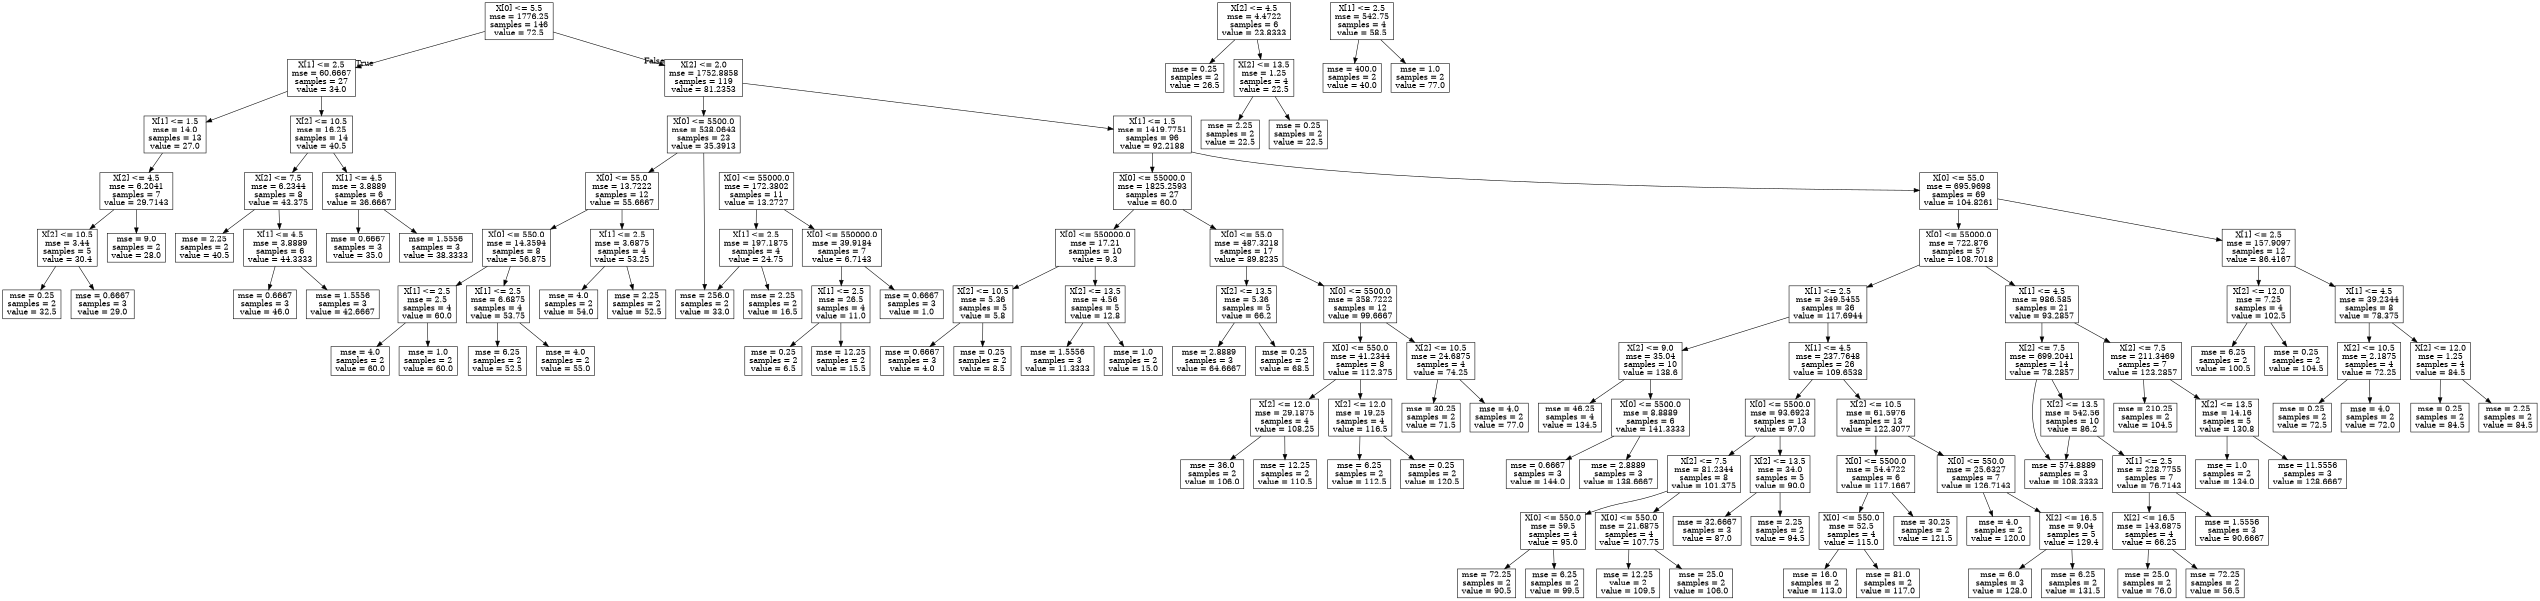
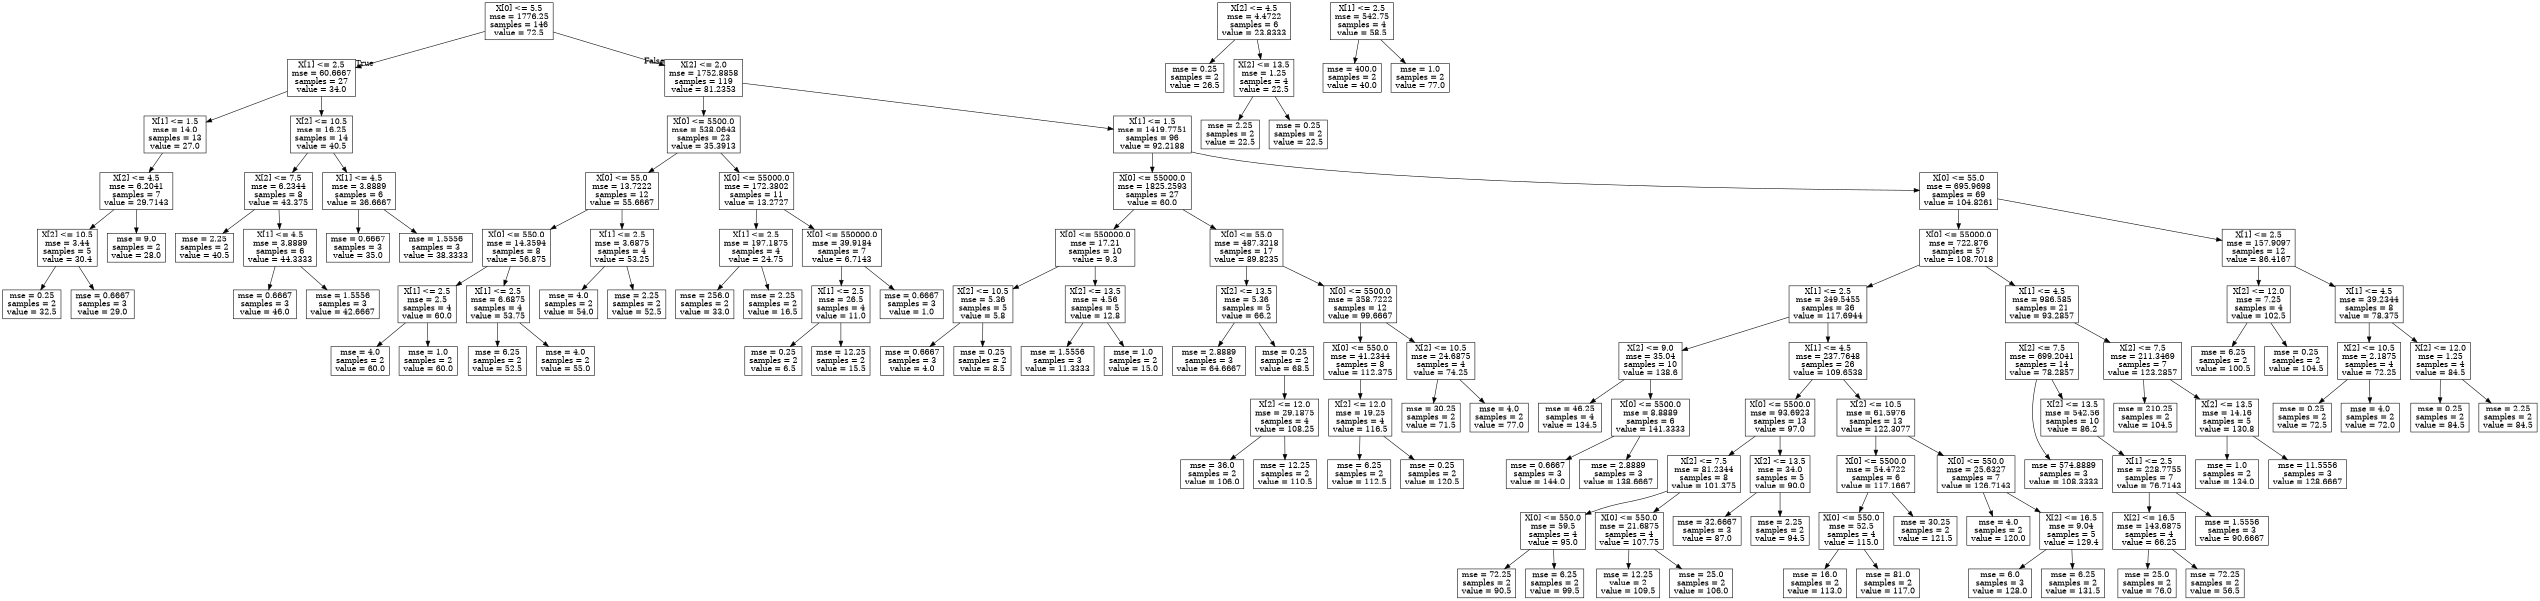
edge "X[0] <= 5500.0 mse = 538.0643 samples = 23 value = 35.3913" -> "mse = 256.0 samples = 2 value = 33.0": now "X[0] <= 5500.0 mse = 538.0643 samples = 23 value = 35.3913" -> "X[0] <= 55000.0 mse = 172.3802 samples = 11 value = 13.2727"
edge "X[1] <= 4.5 mse = 986.585 samples = 21 value = 93.2857" -> "X[2] <= 7.5 mse = 699.2041 samples = 14 value = 78.2857": removed
edge "X[0] <= 550.0 mse = 41.2344 samples = 8 value = 112.375" -> "X[2] <= 12.0 mse = 29.1875 samples = 4 value = 108.25": now "mse = 0.25 samples = 2 value = 68.5" -> "X[2] <= 12.0 mse = 29.1875 samples = 4 value = 108.25"
edge "X[2] <= 13.5 mse = 542.56 samples = 10 value = 86.2" -> "mse = 574.8889 samples = 3 value = 108.3333": removed
